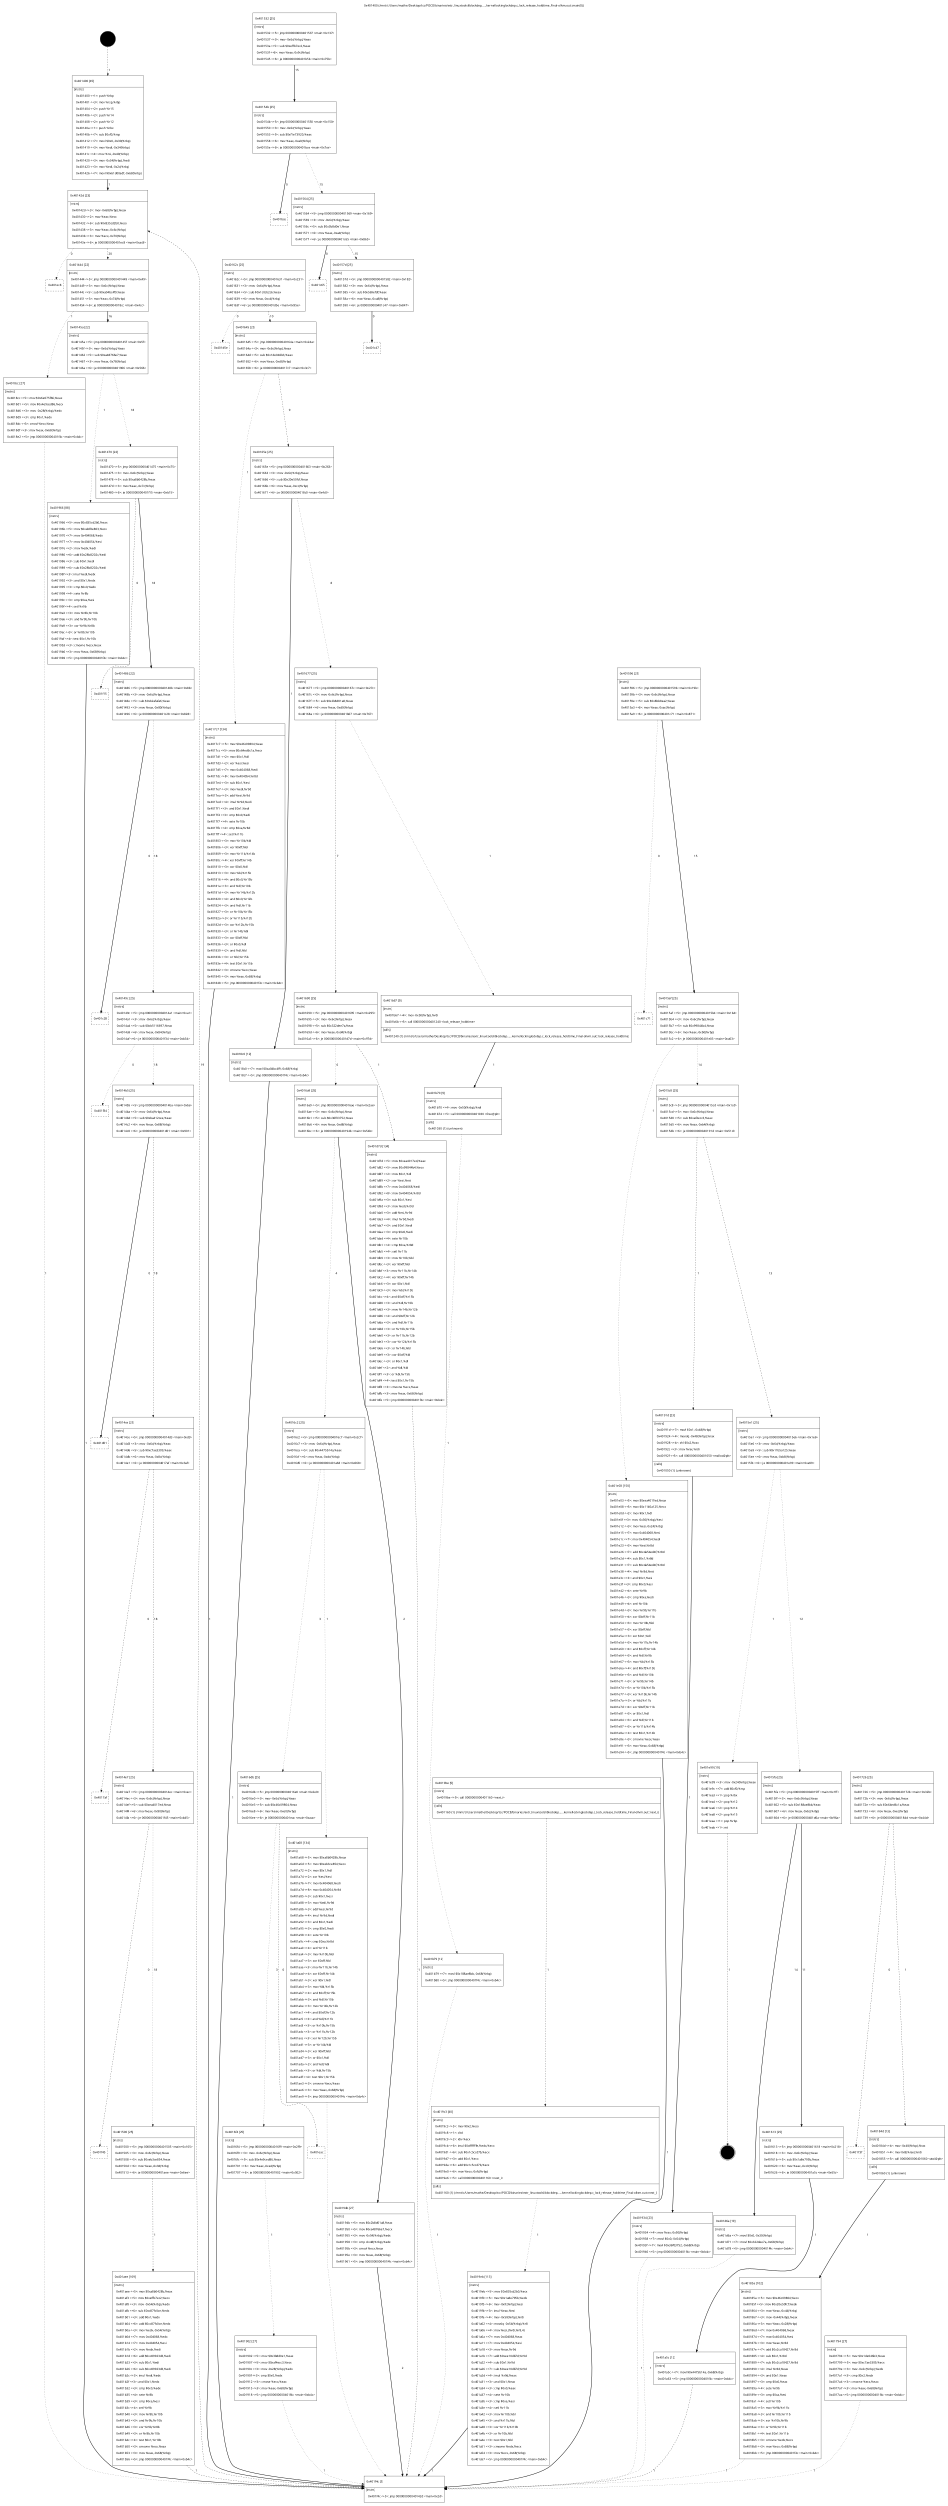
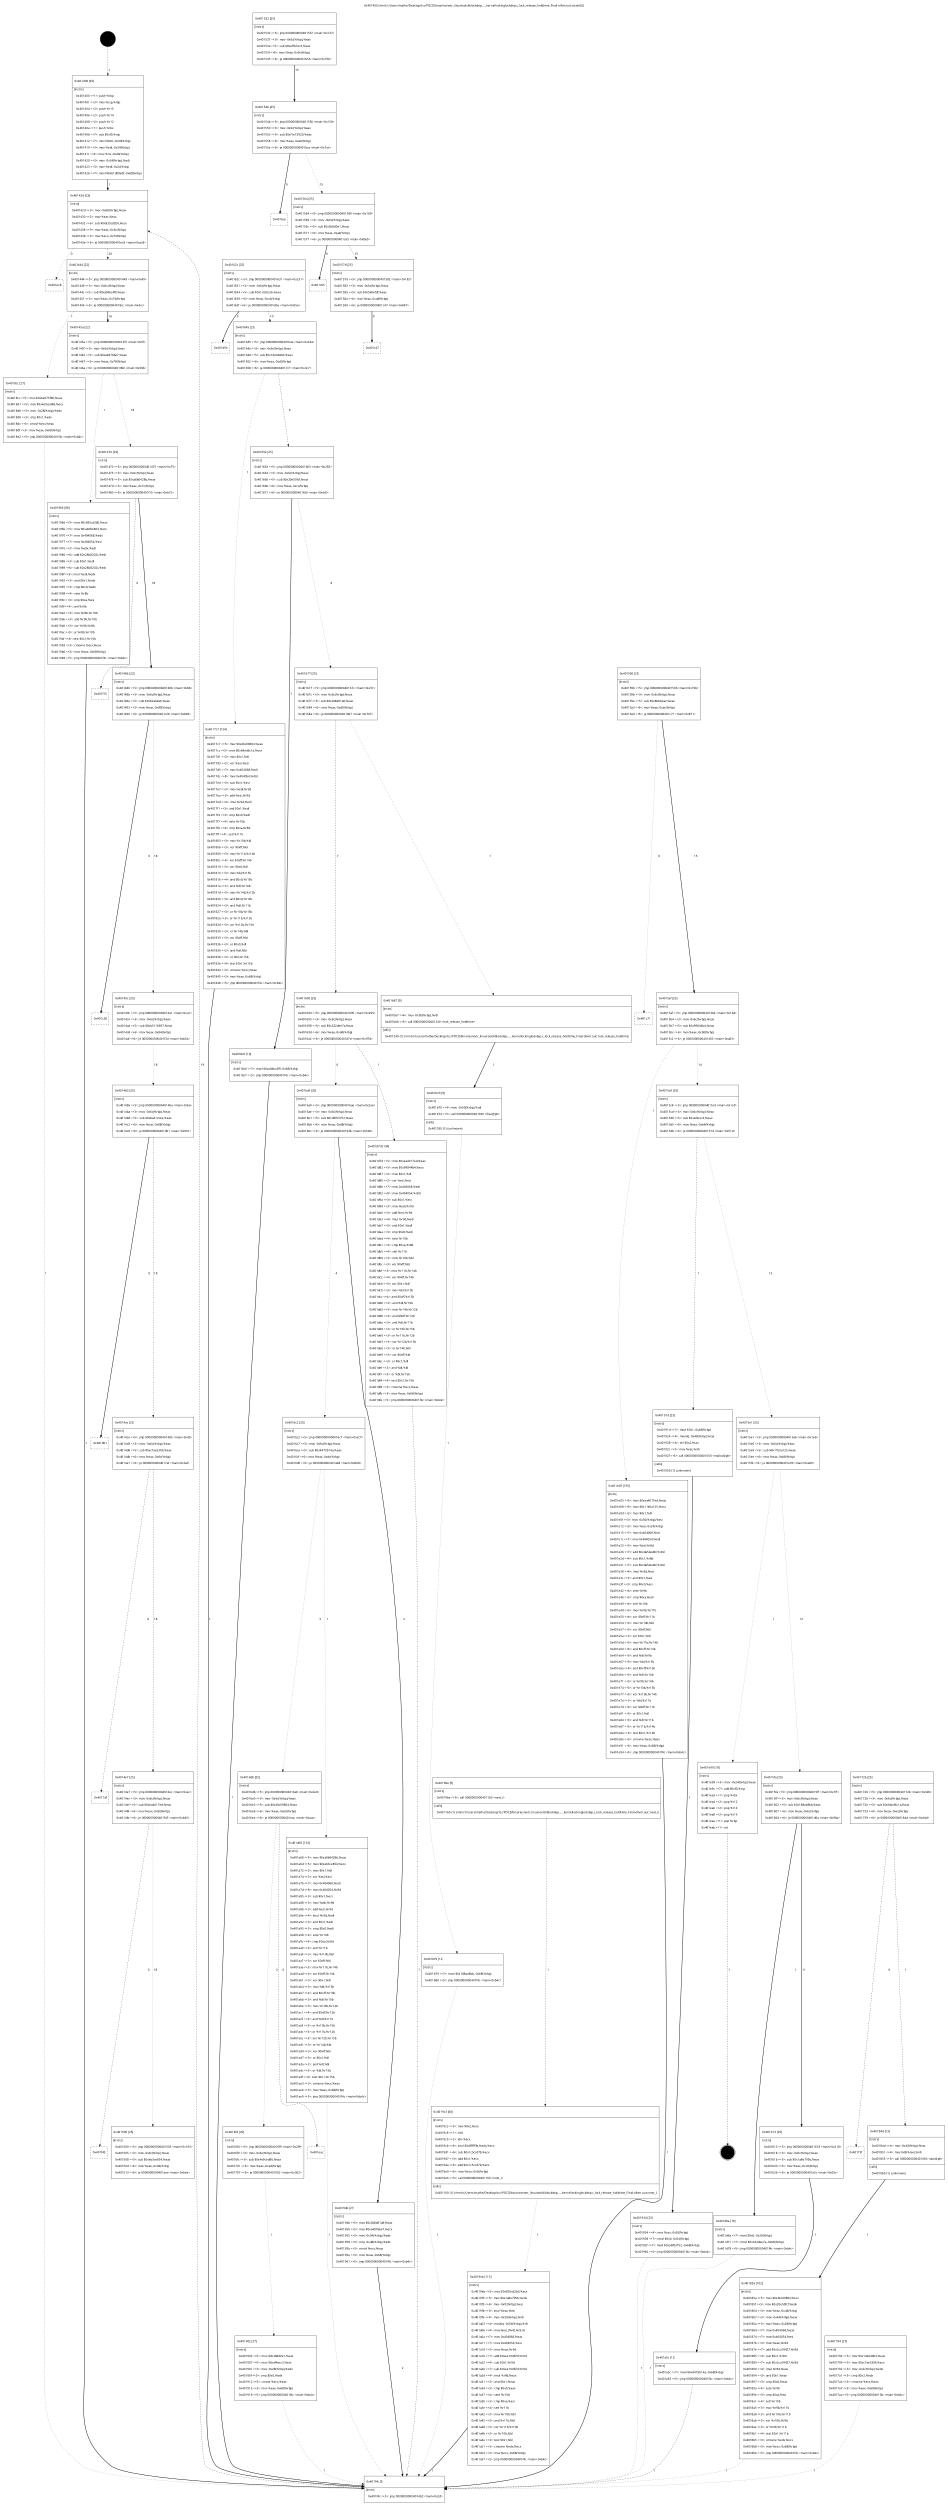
edge "0x40162c [25]" -> "0x401d5e": style dotted -> bold
node "0x401f34": removed
edge "0x4015c8 [25]" -> "0x4015e1 [25]": style dashed -> dotted
edge "0x4015fa [25]" -> "0x401d6a [19]": label " 14" -> " 1"
node "0x401aee [109]": removed
